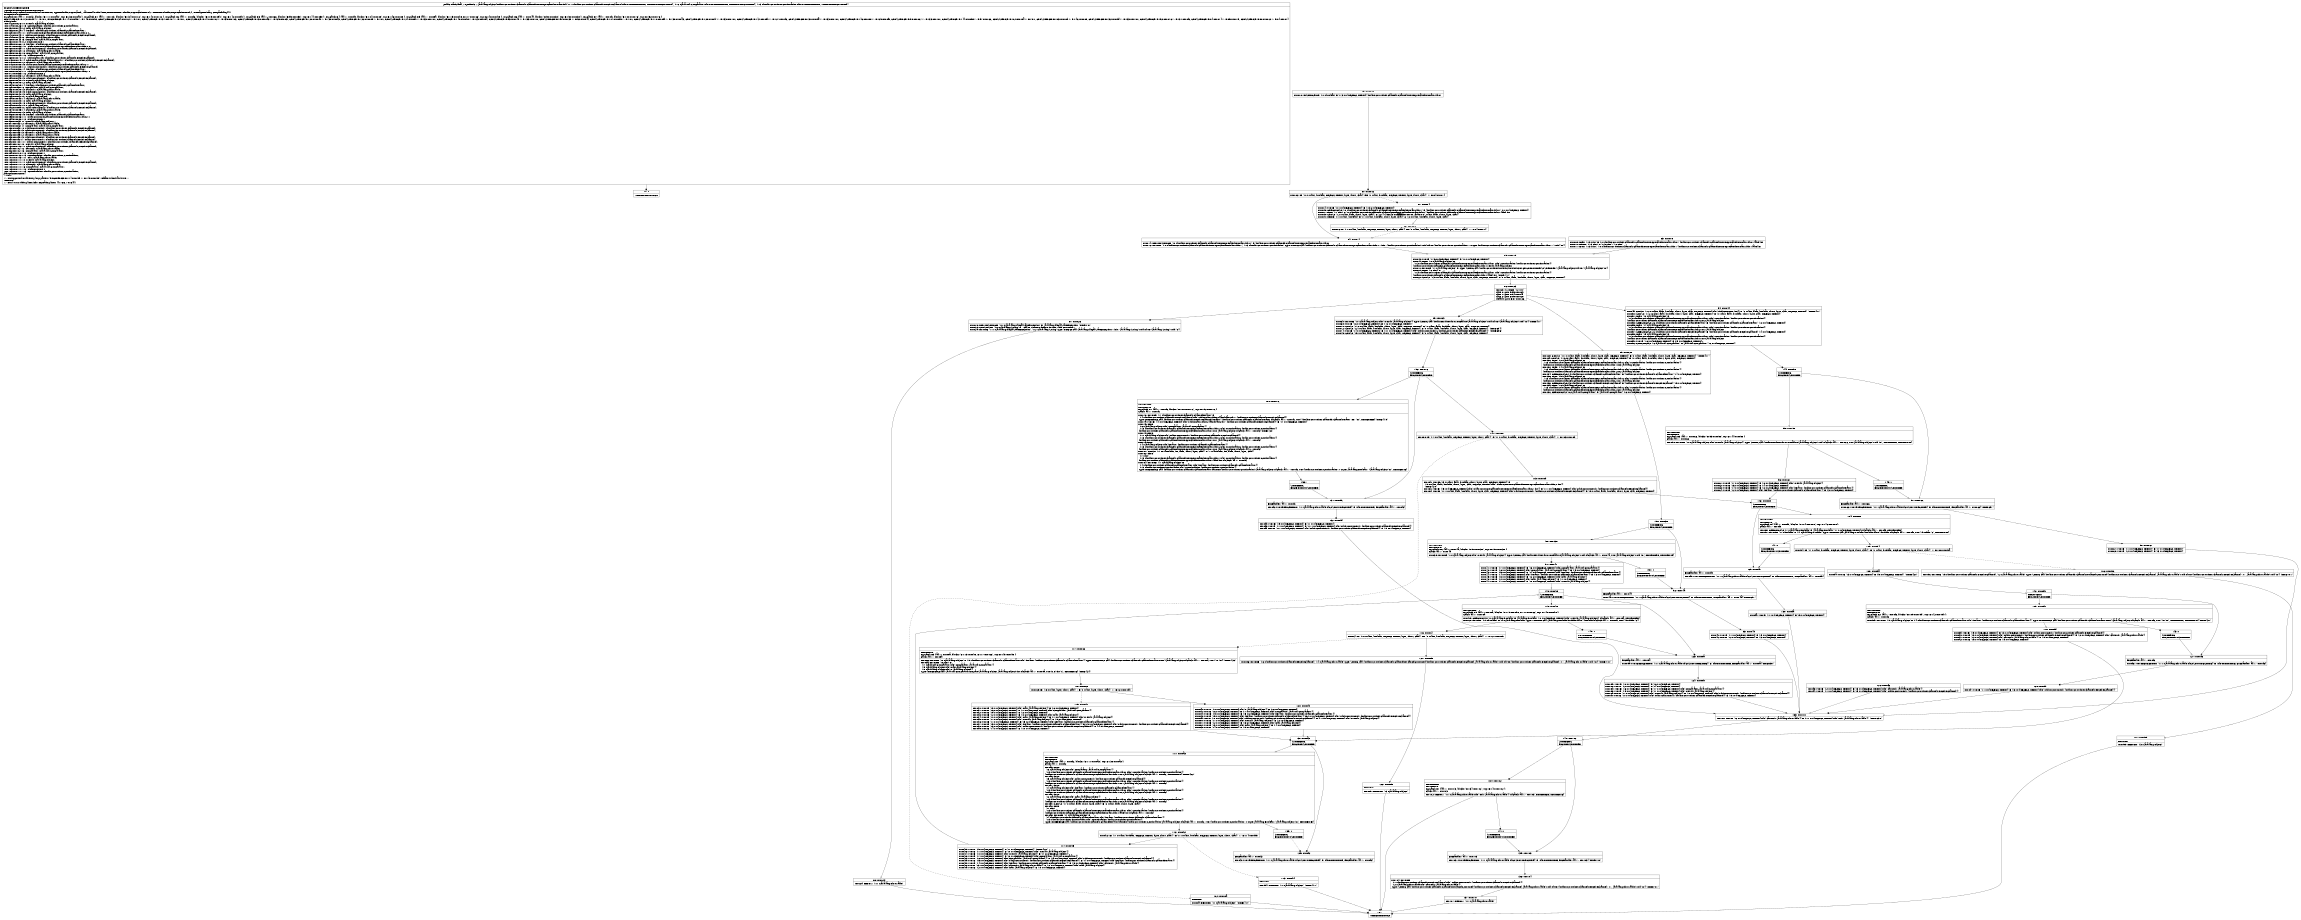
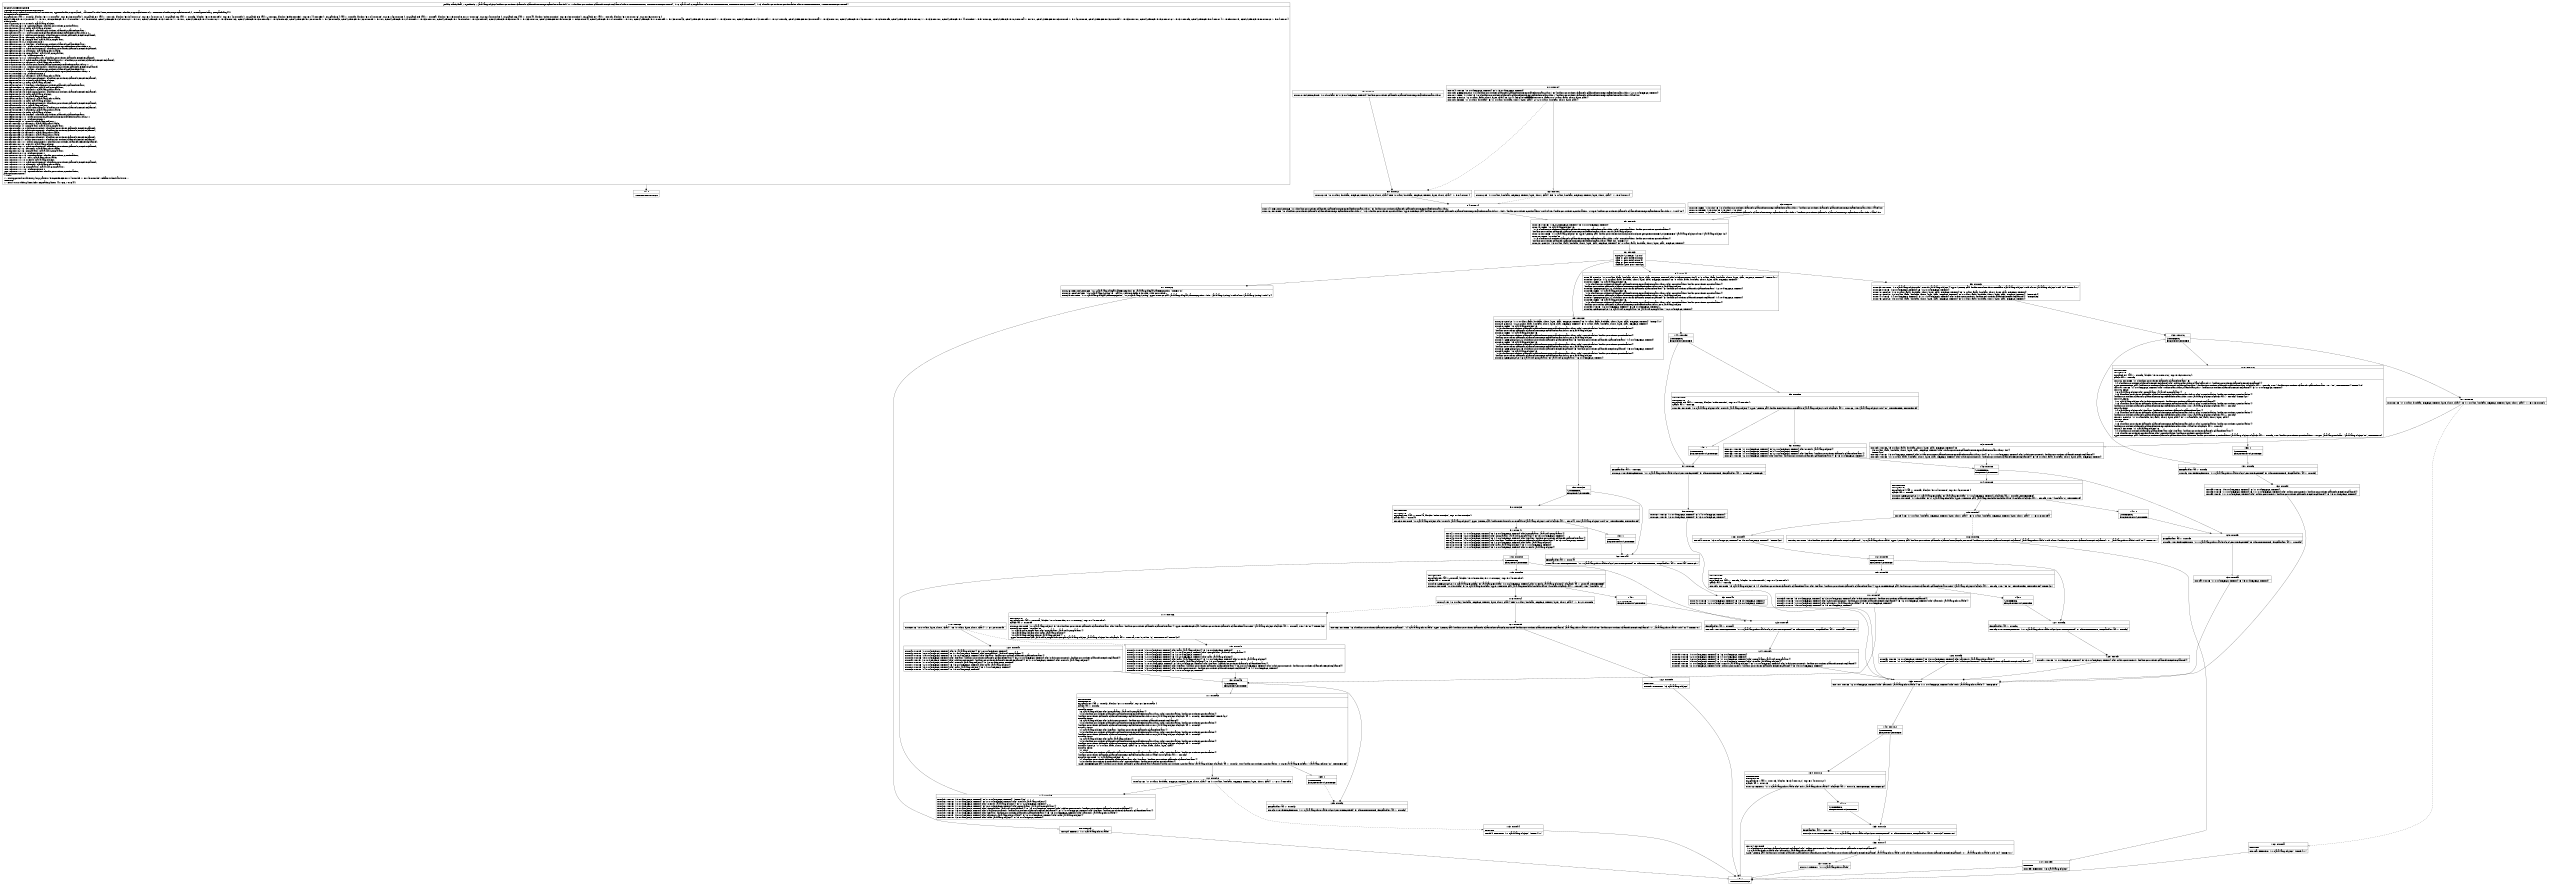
edge "80: 0x0002" -> "81: 0x0004": reversed
edge "152: 0x0076" -> "131: 0x00fc": reversed
edge "117: 0x00c6" -> "118: 0x00ce": now "117: 0x00c6" -> "119: 0x00d0"
